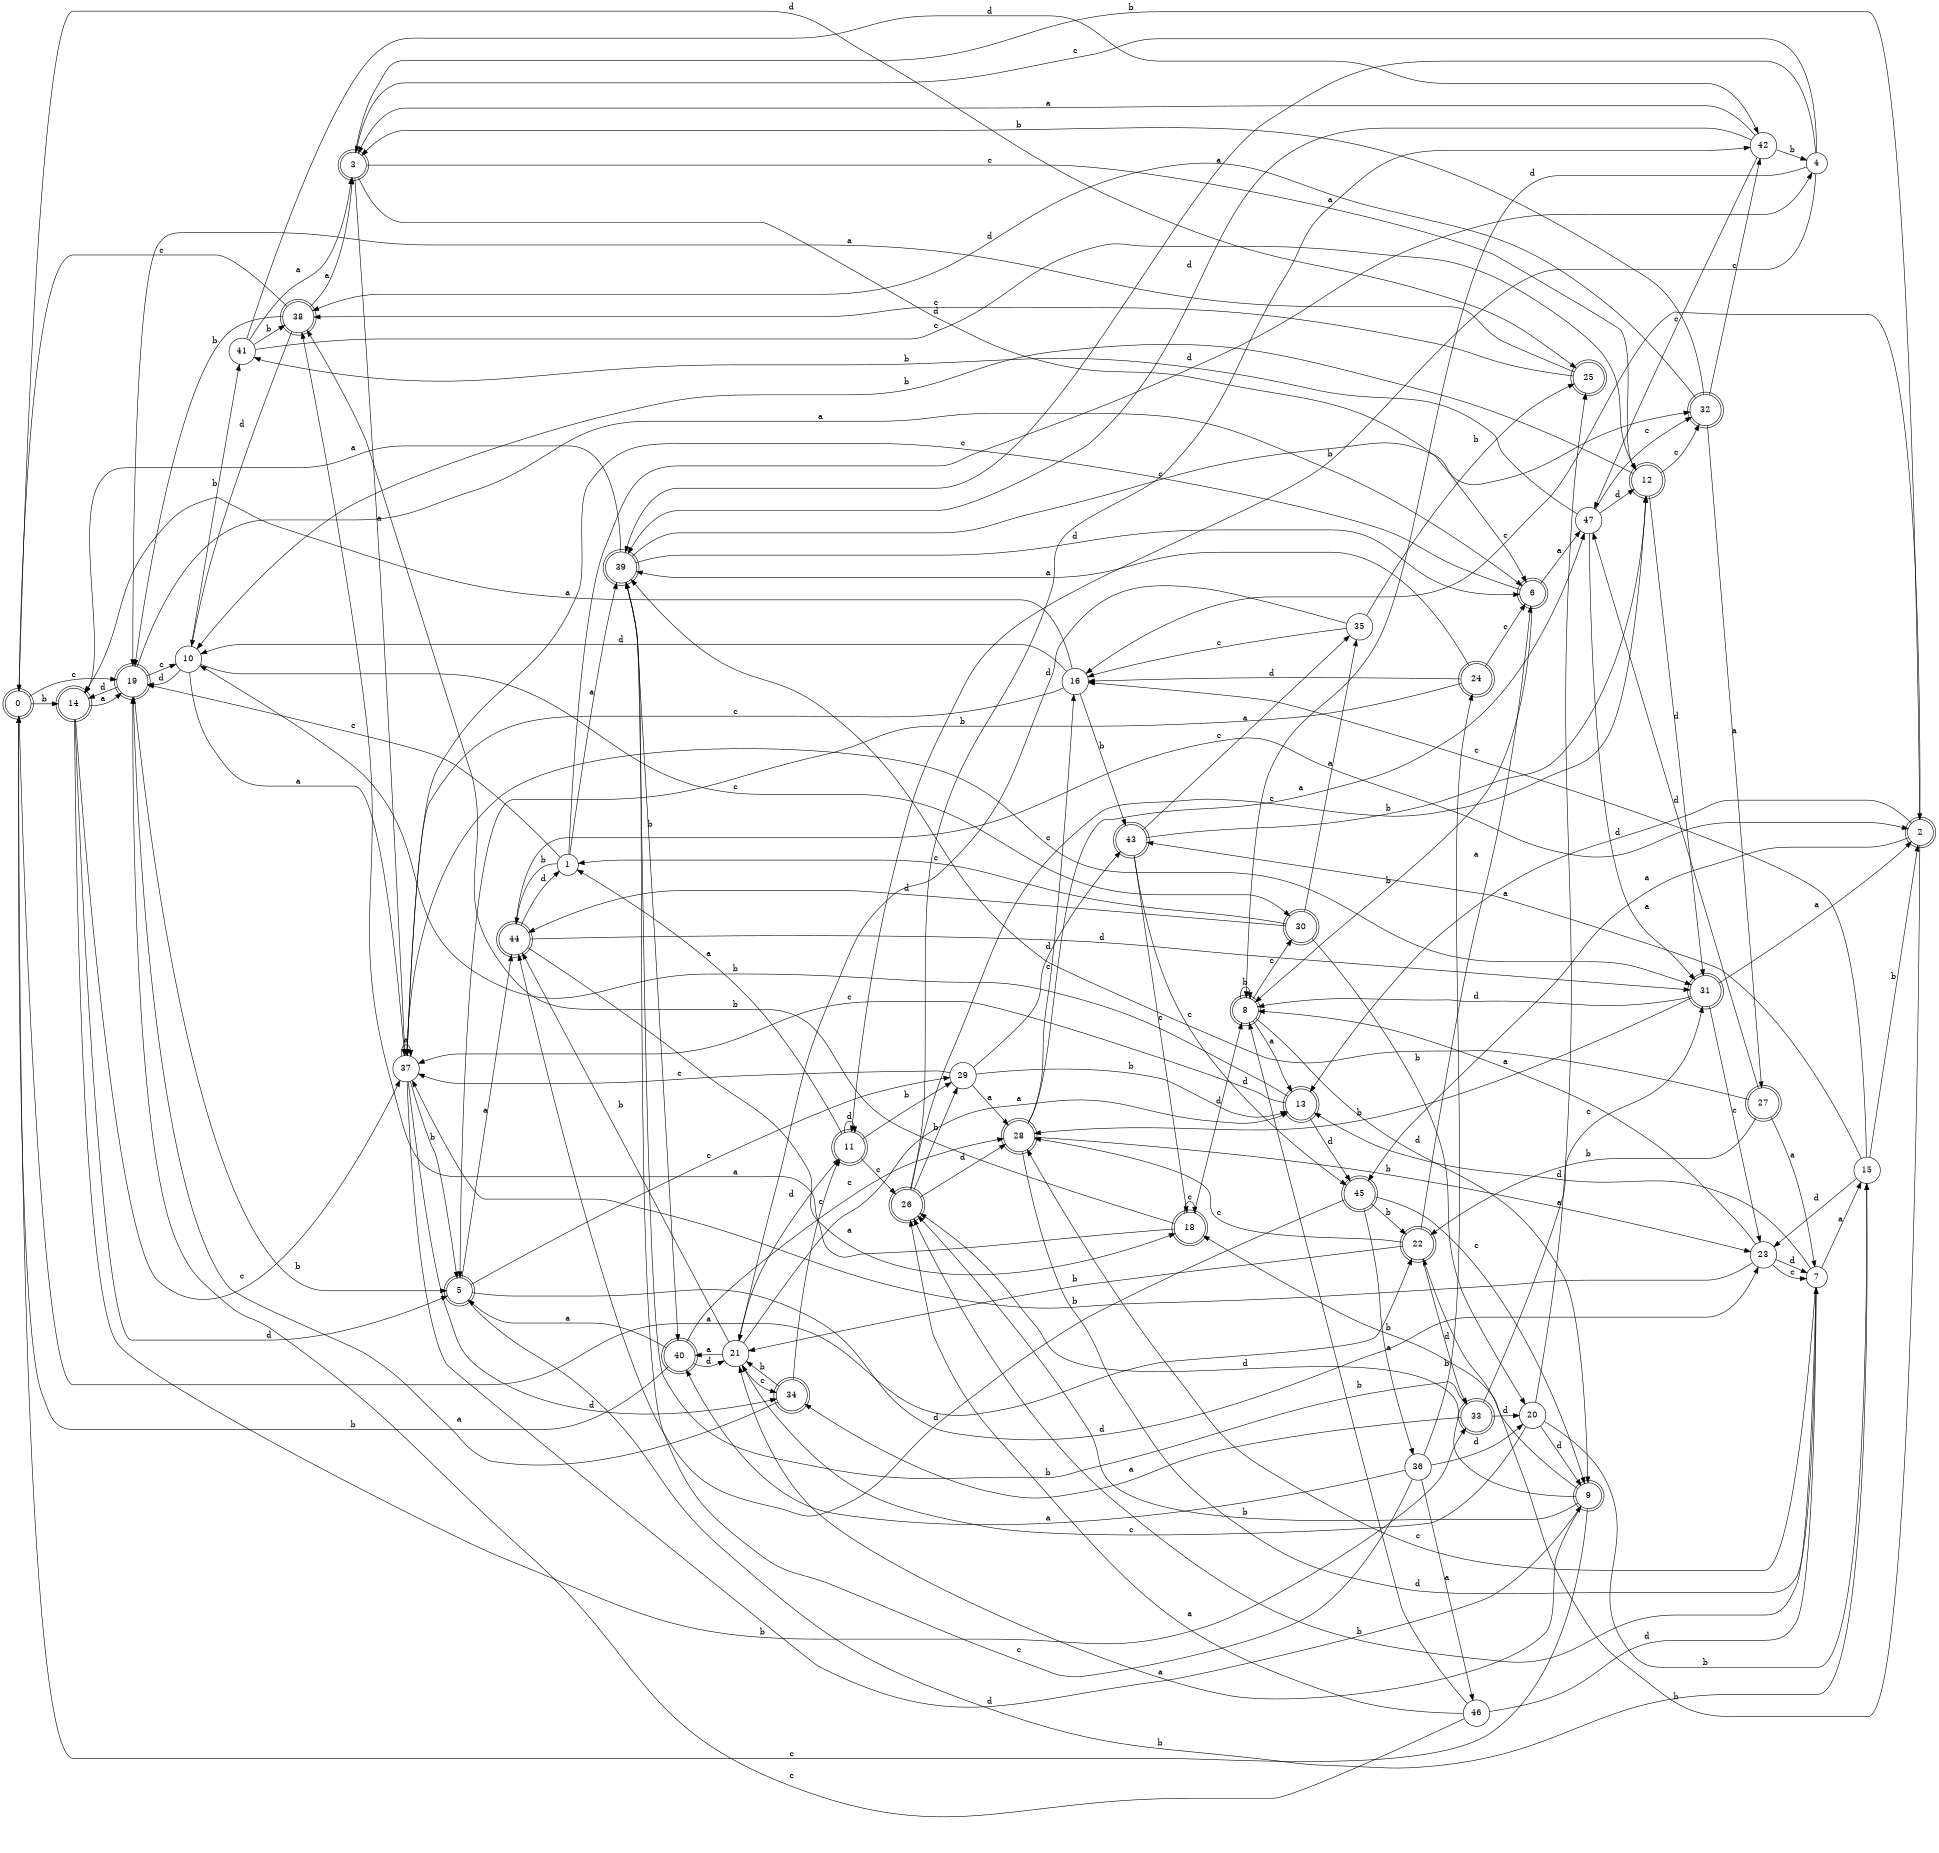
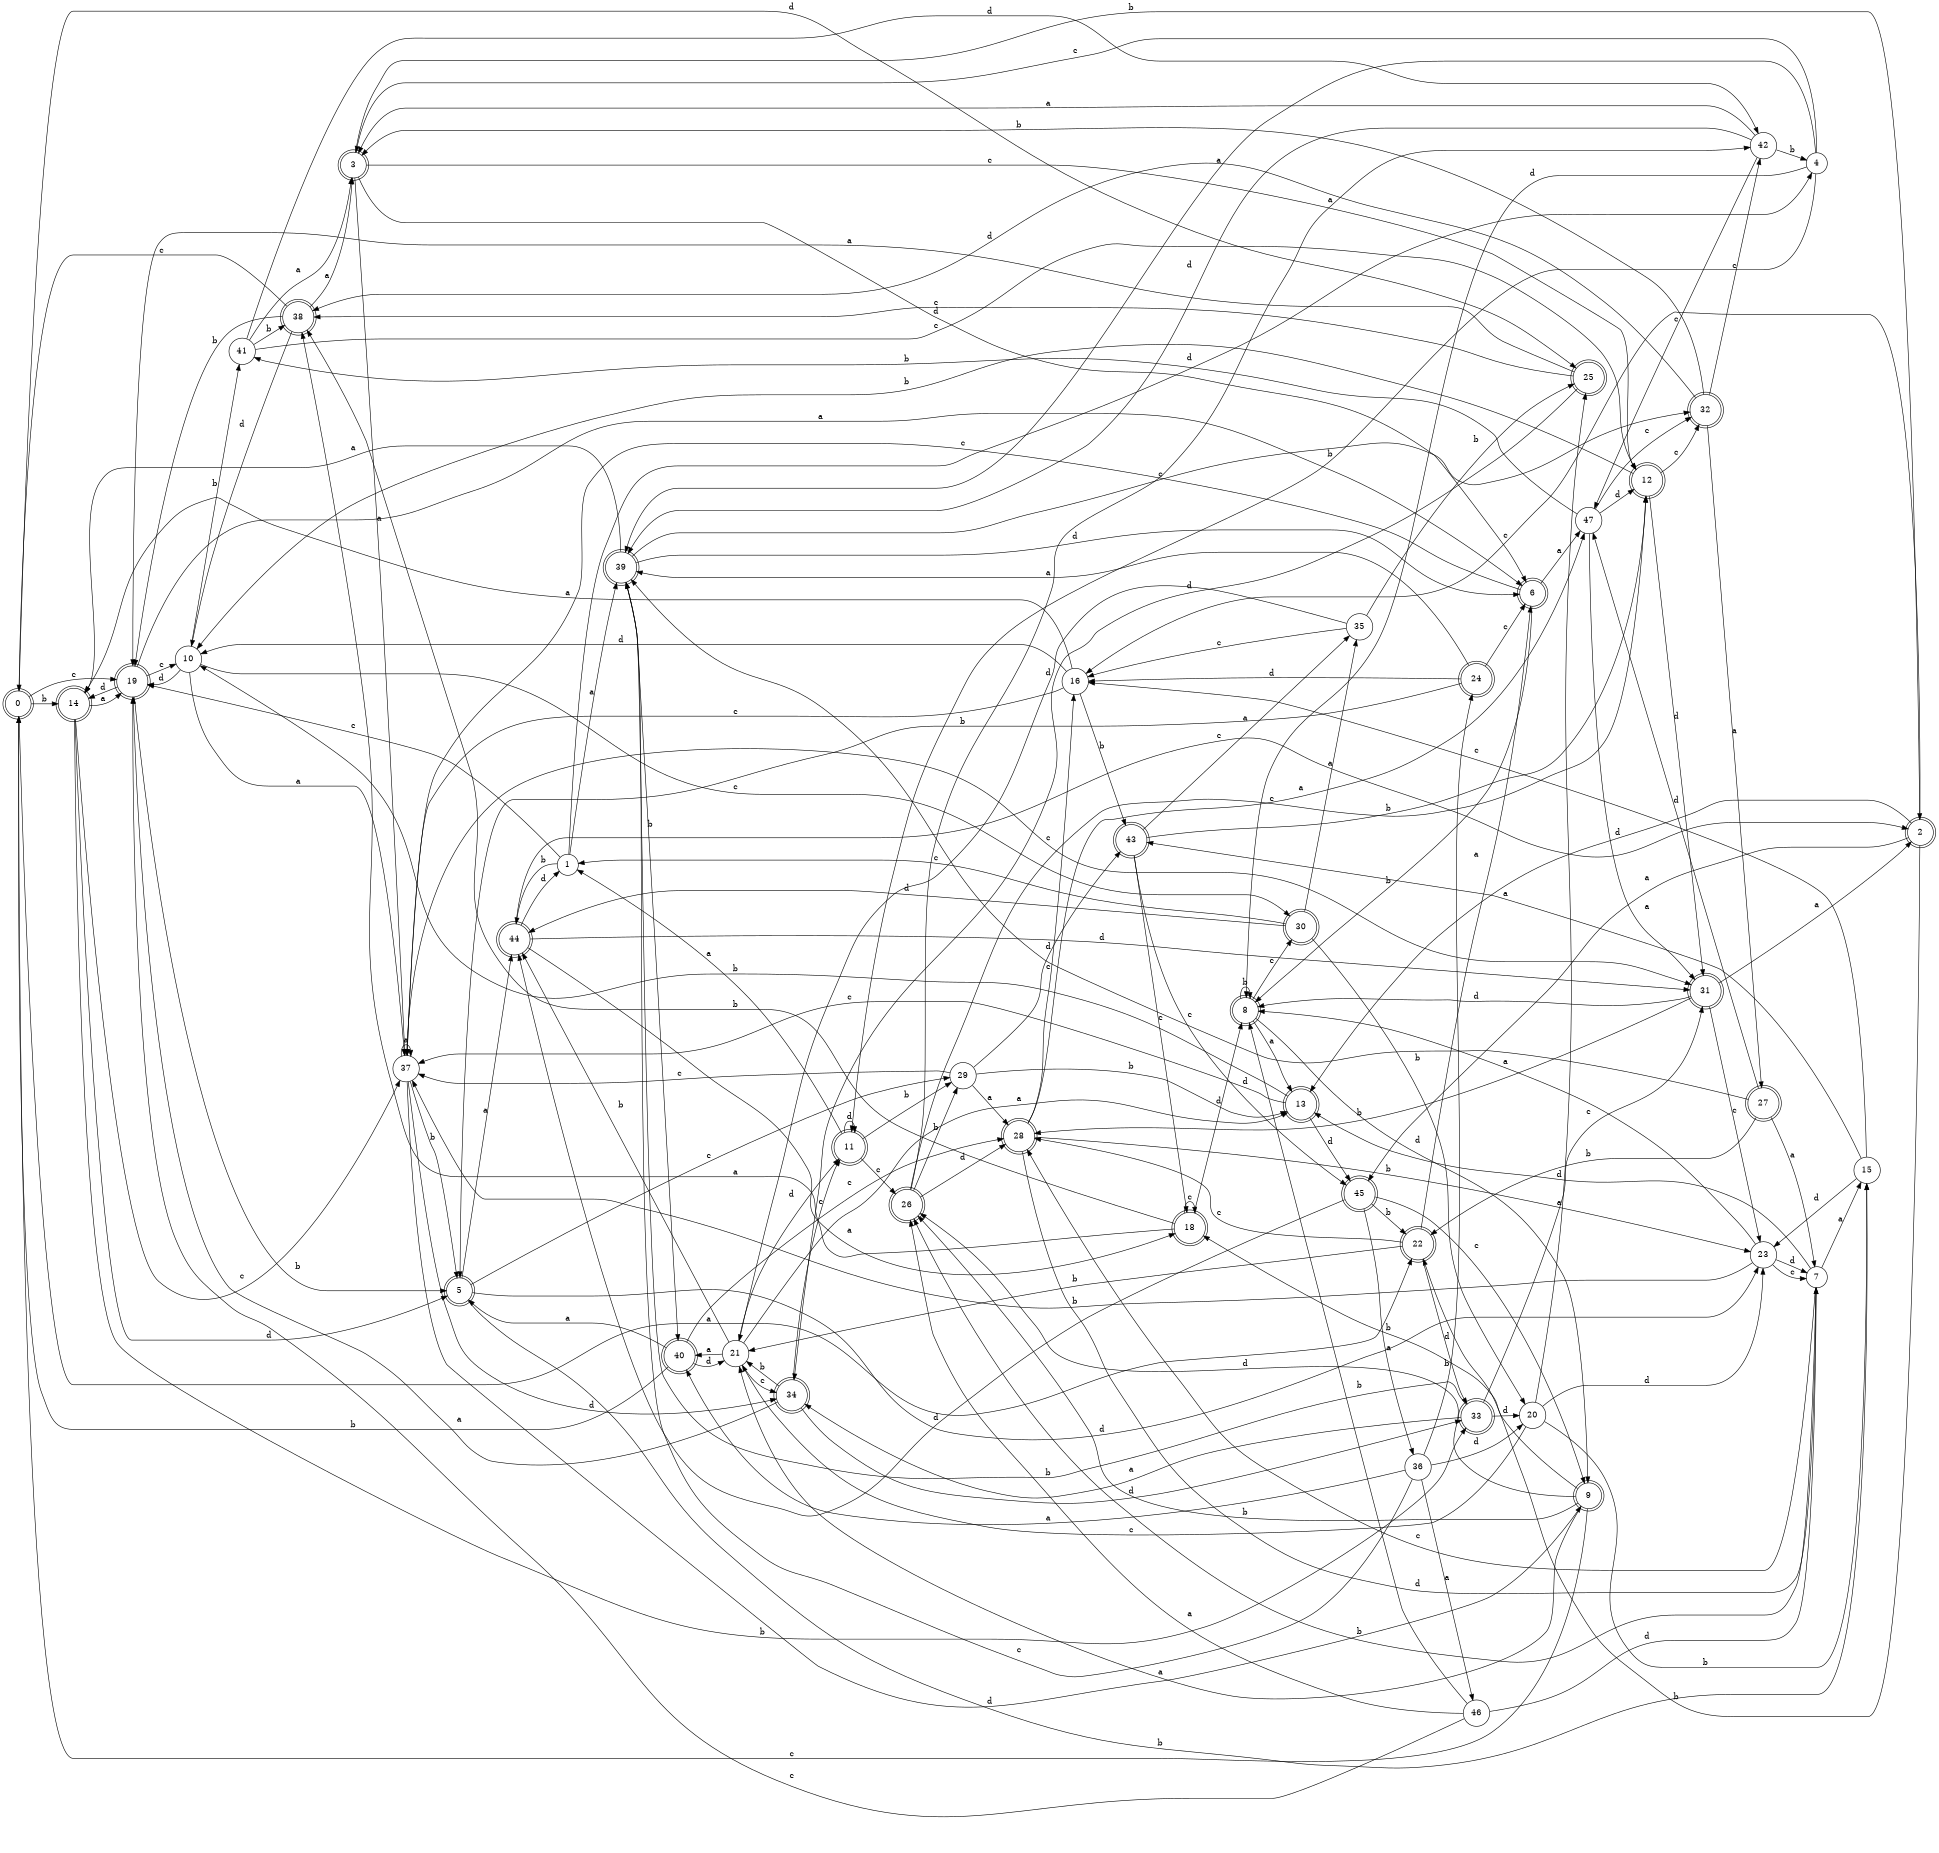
edge "25" -> "34": added, label "d"
edge "15" -> "2": removed, label "b"
edge "20" -> "9": now "20" -> "23"
edge "34" -> "33": added, label "d"
